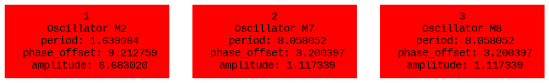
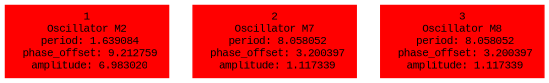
node "1": text "amplitude: 6.683020" -> "amplitude: 6.983020"
